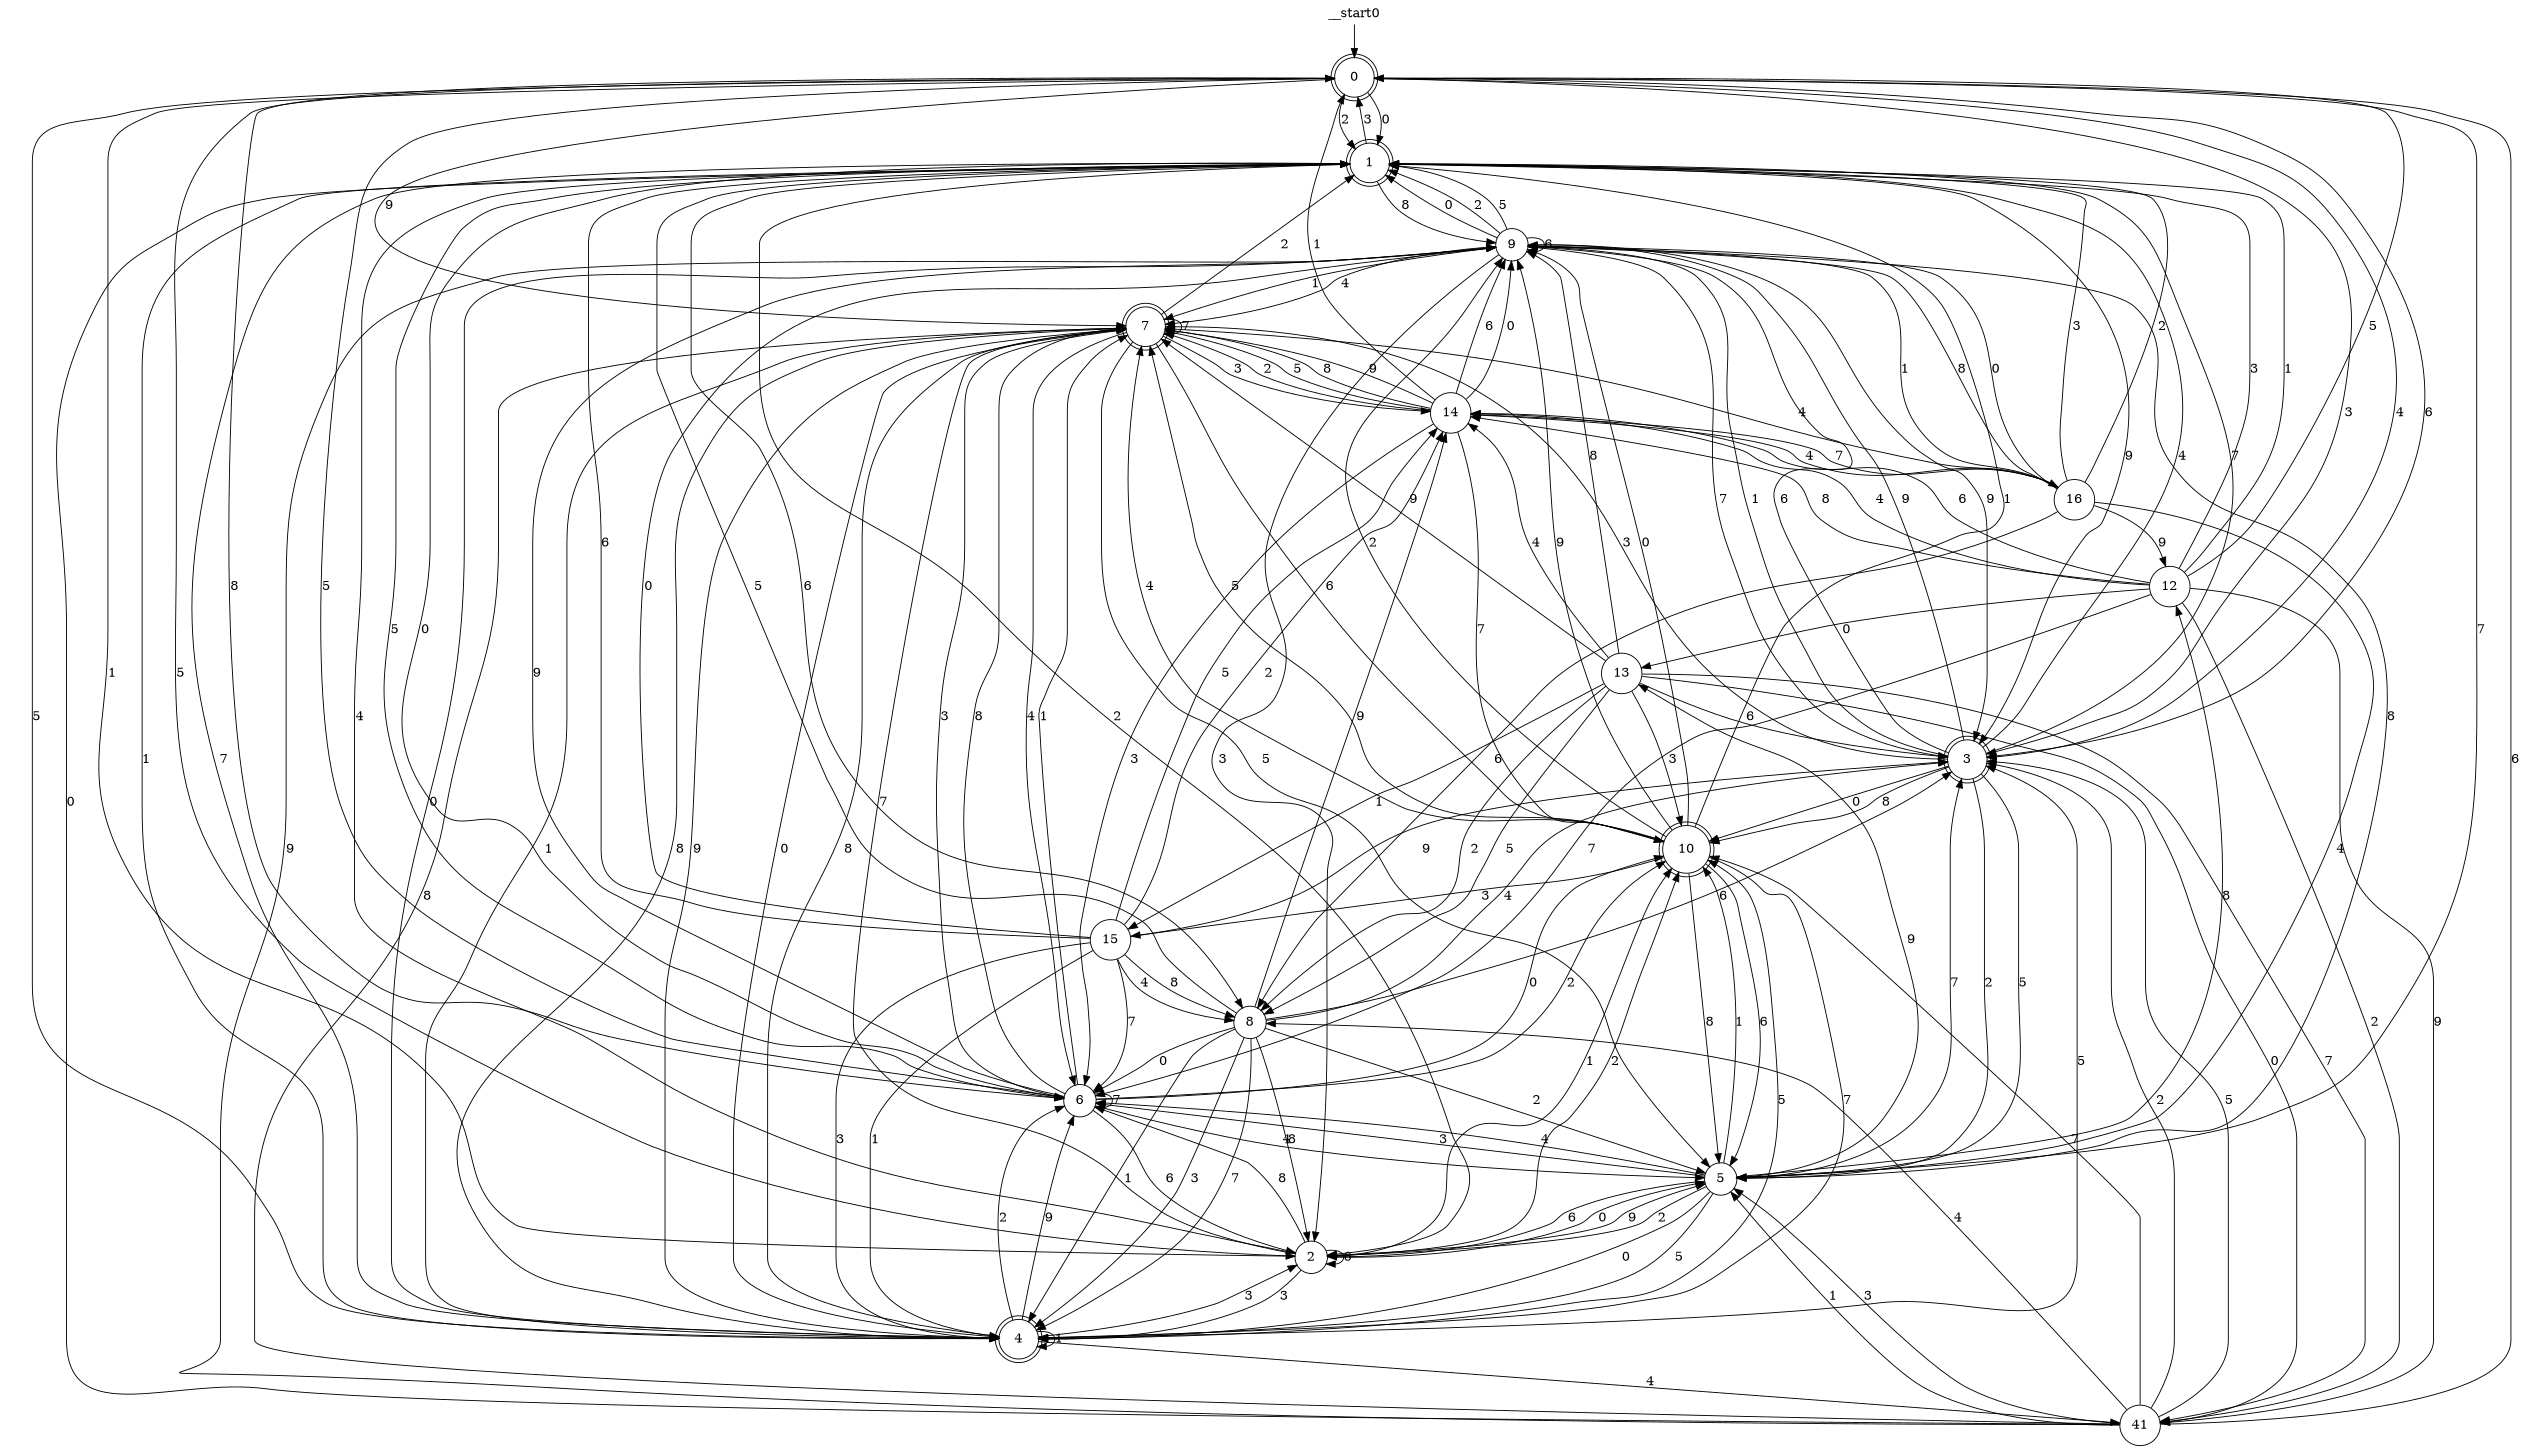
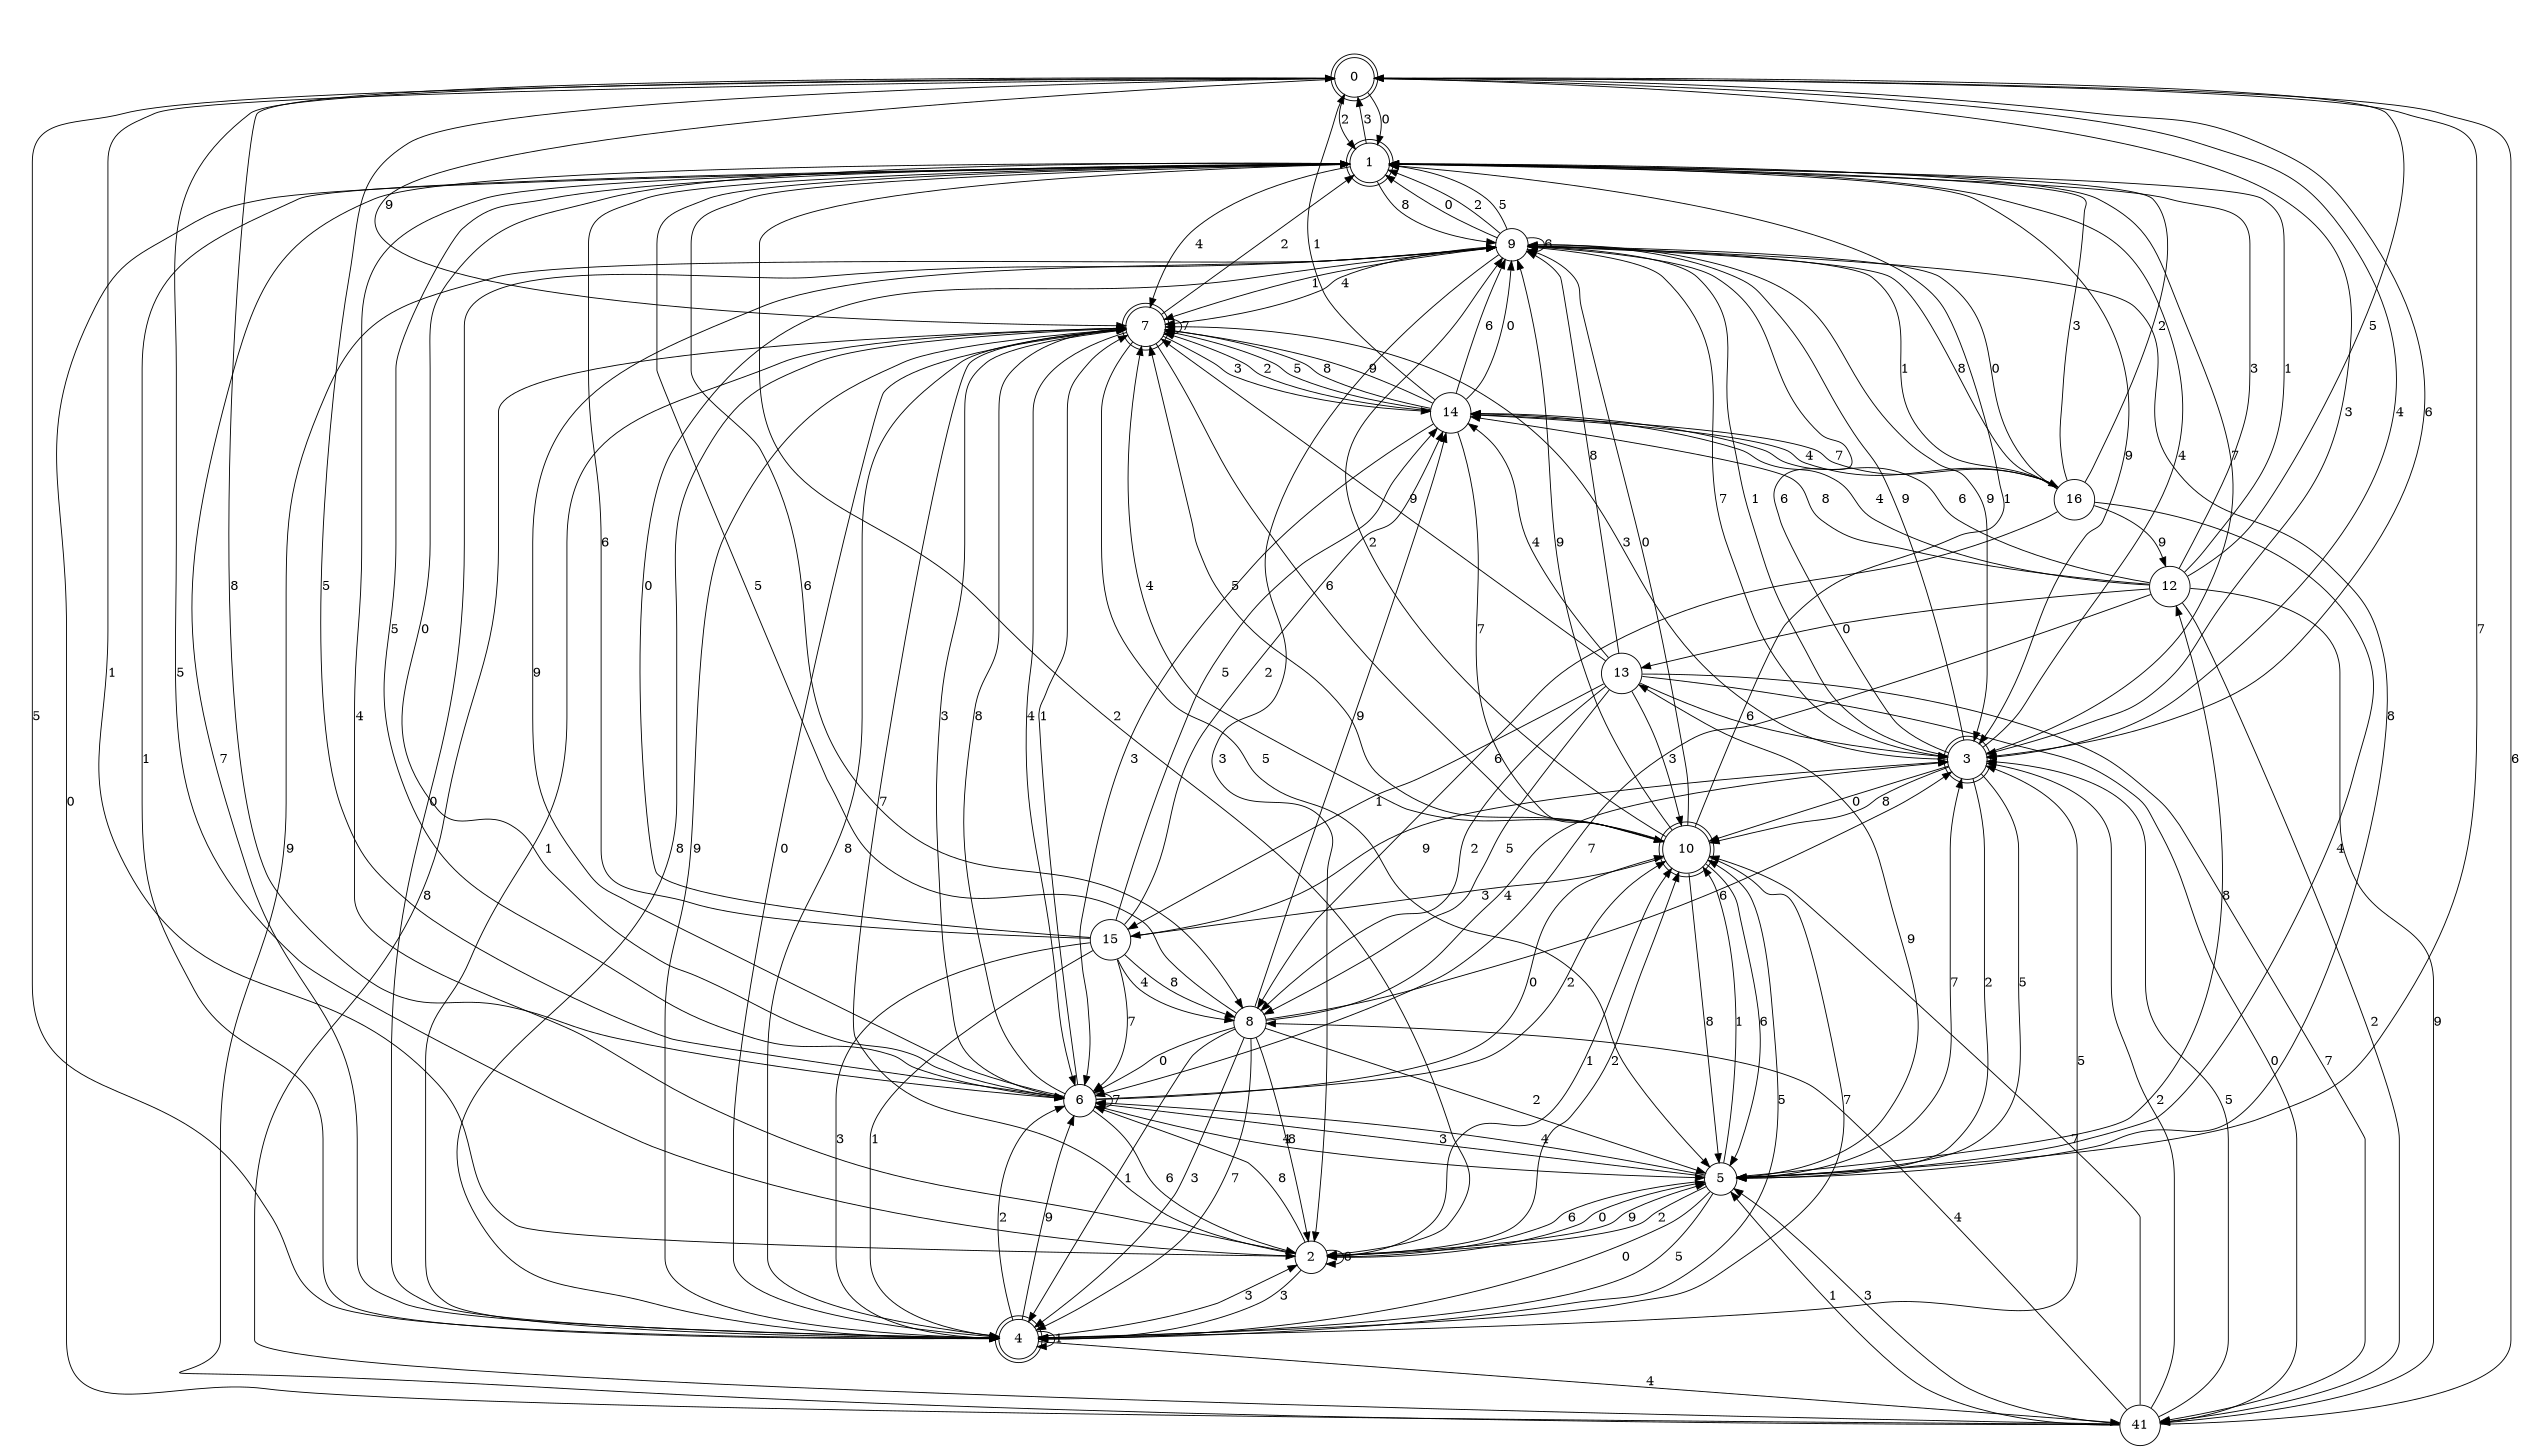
node "__start0": removed
edge "16" -> "7": now "1" -> "7"
